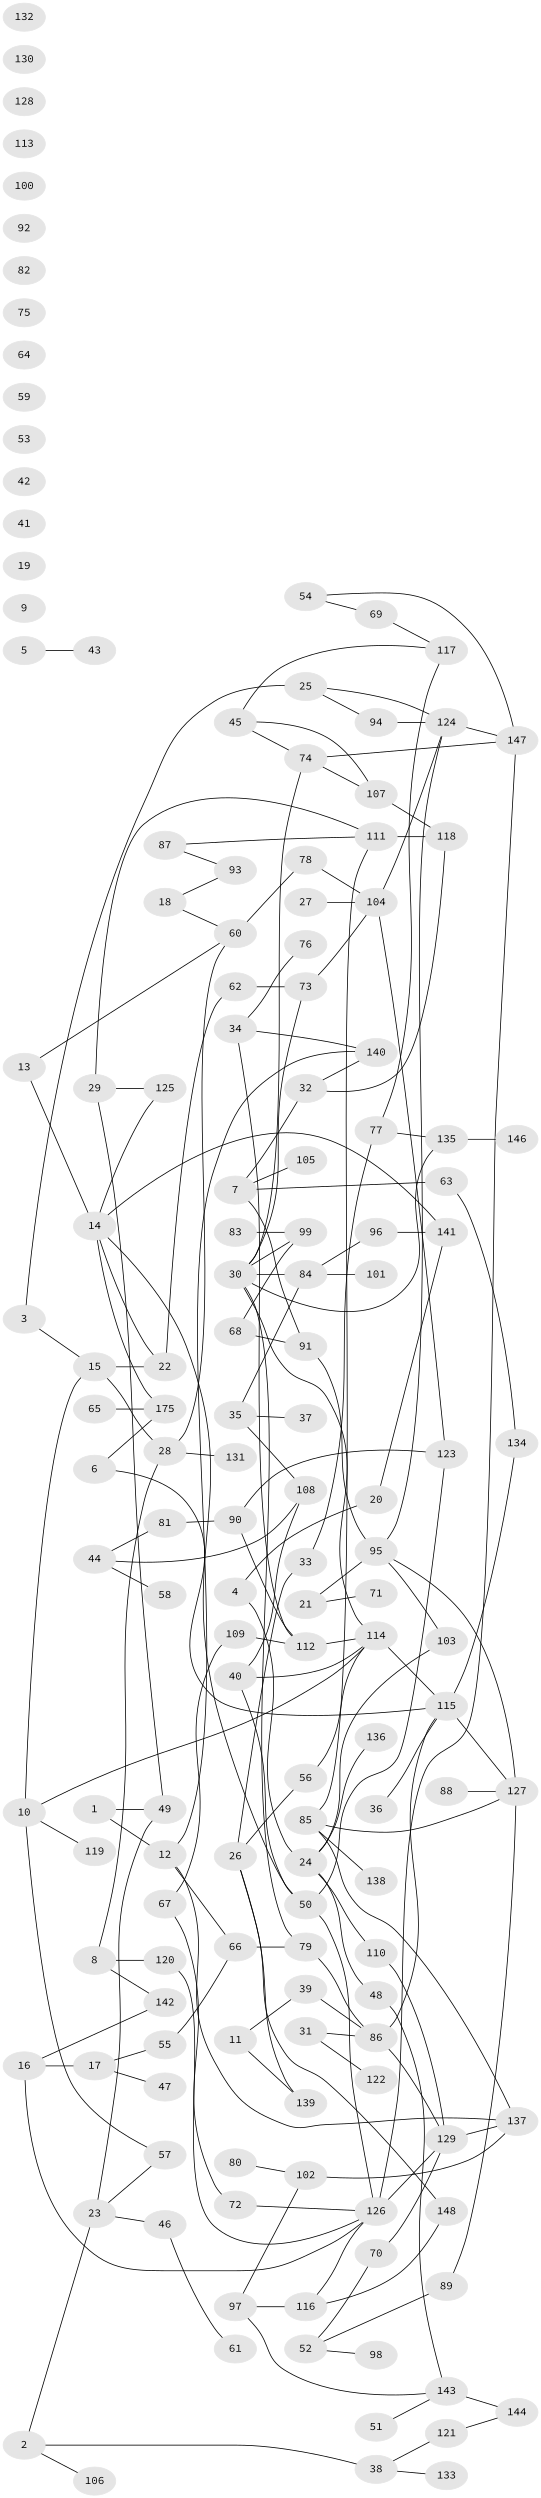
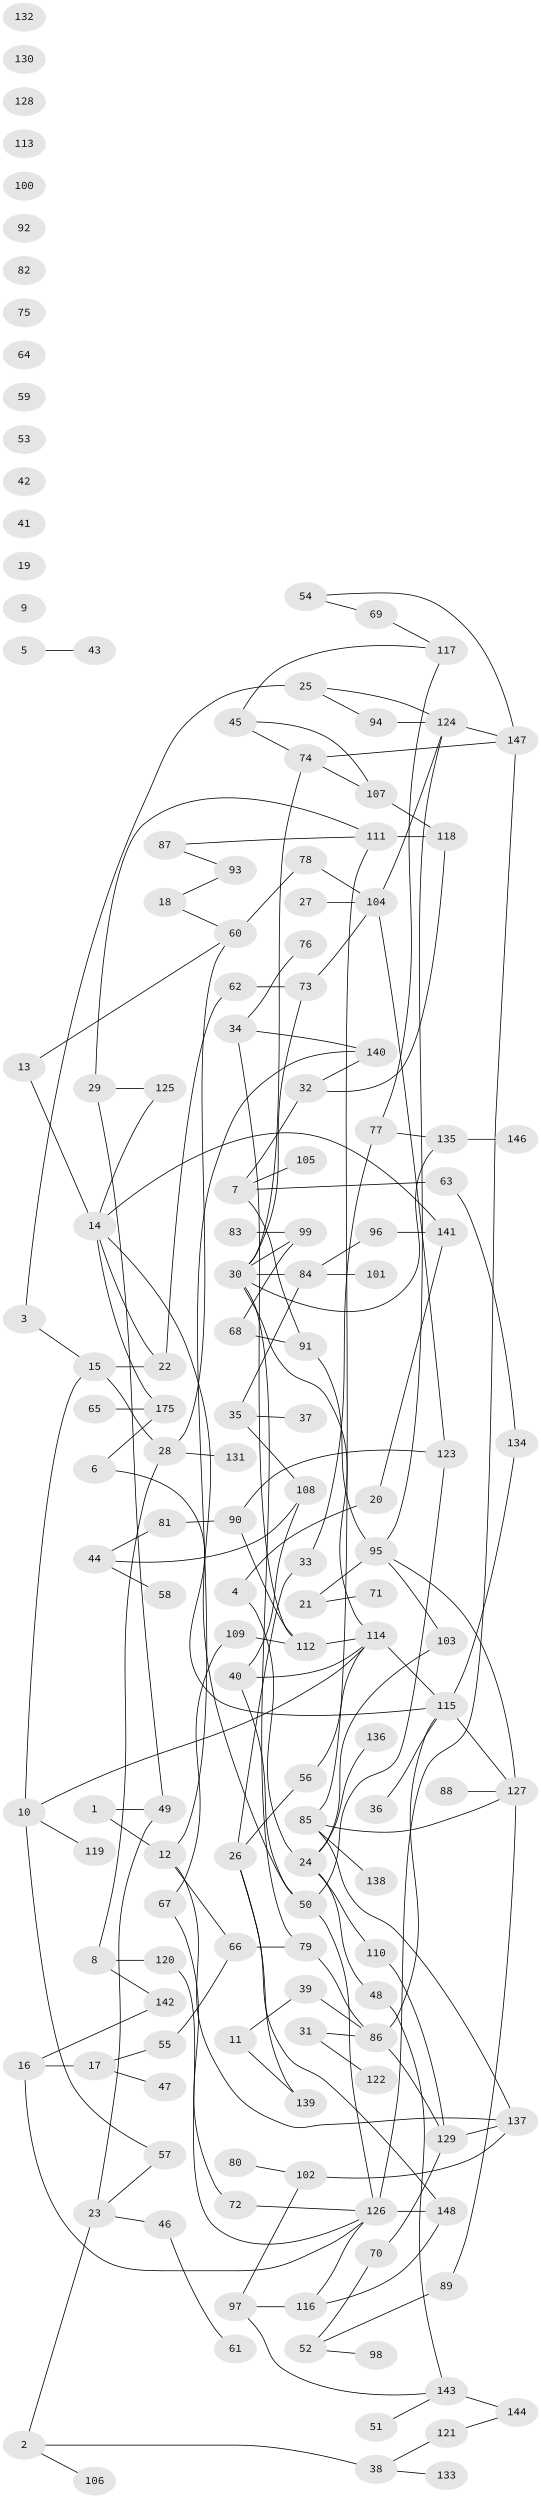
edge "129" -- "126": now "148" -- "126"
